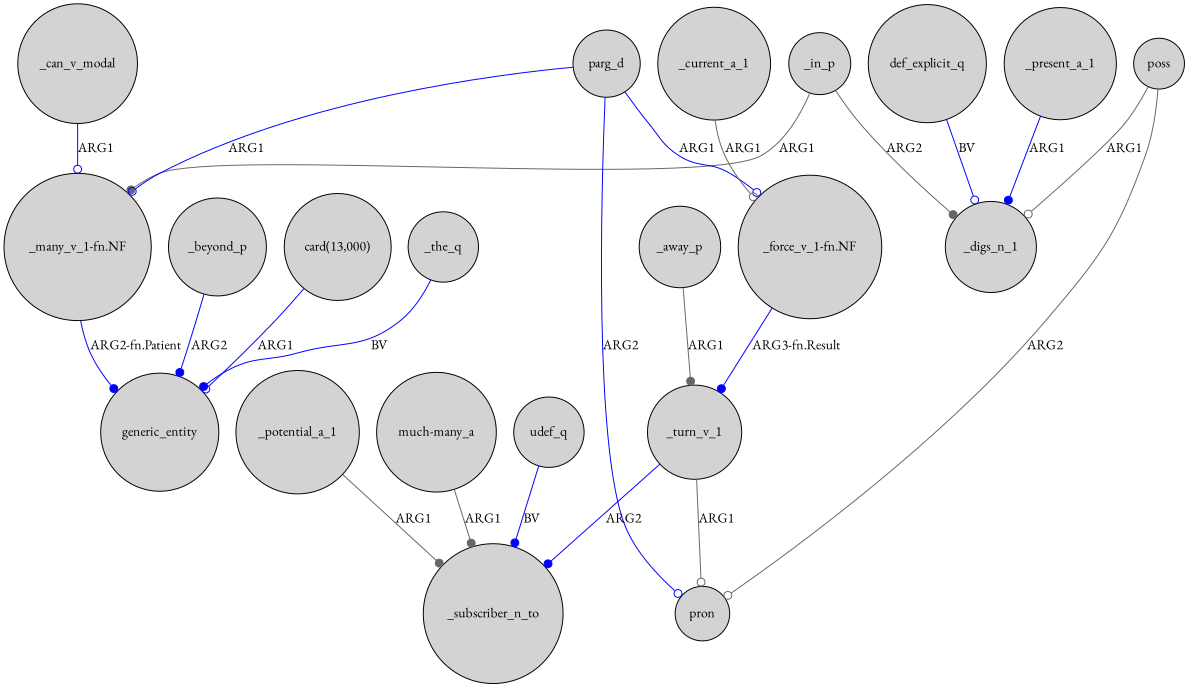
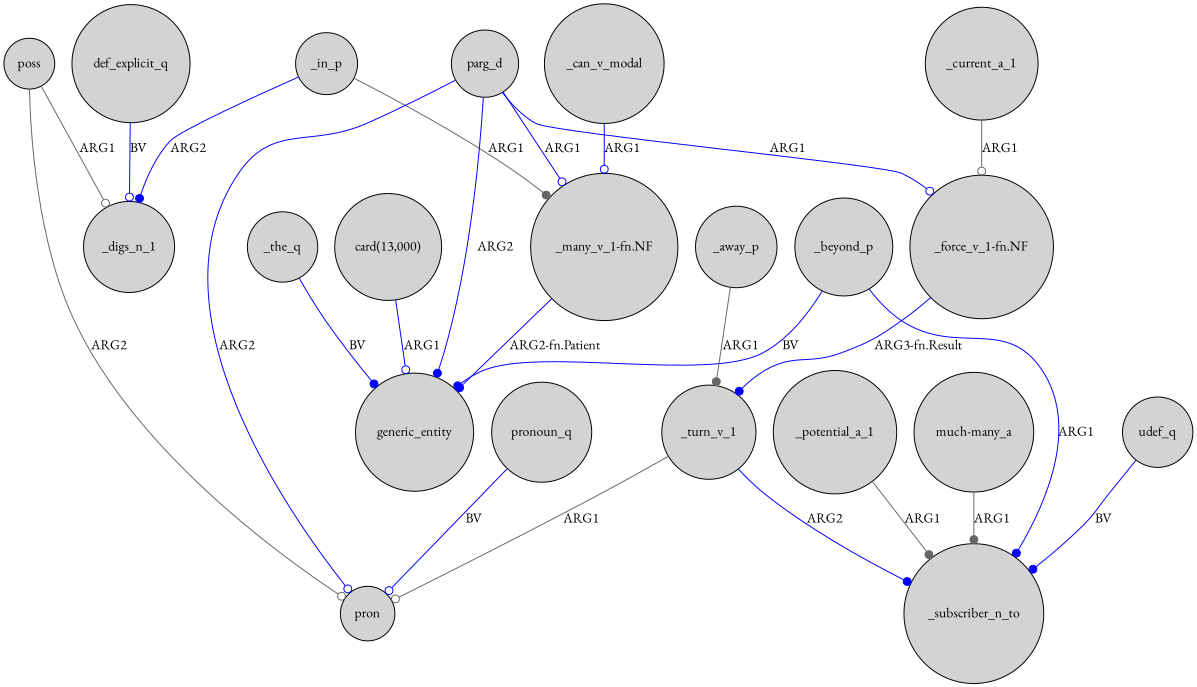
node "_present_a_1": removed
edge "_in_p" -> "_digs_n_1": color gray40 -> blue
edge "parg_d" -> "generic_entity": added, label "ARG2"
edge "_beyond_p" -> "generic_entity": label "ARG2" -> "BV"
edge "_beyond_p" -> "_subscriber_n_to": added, label "ARG1"
node "pronoun_q": added
